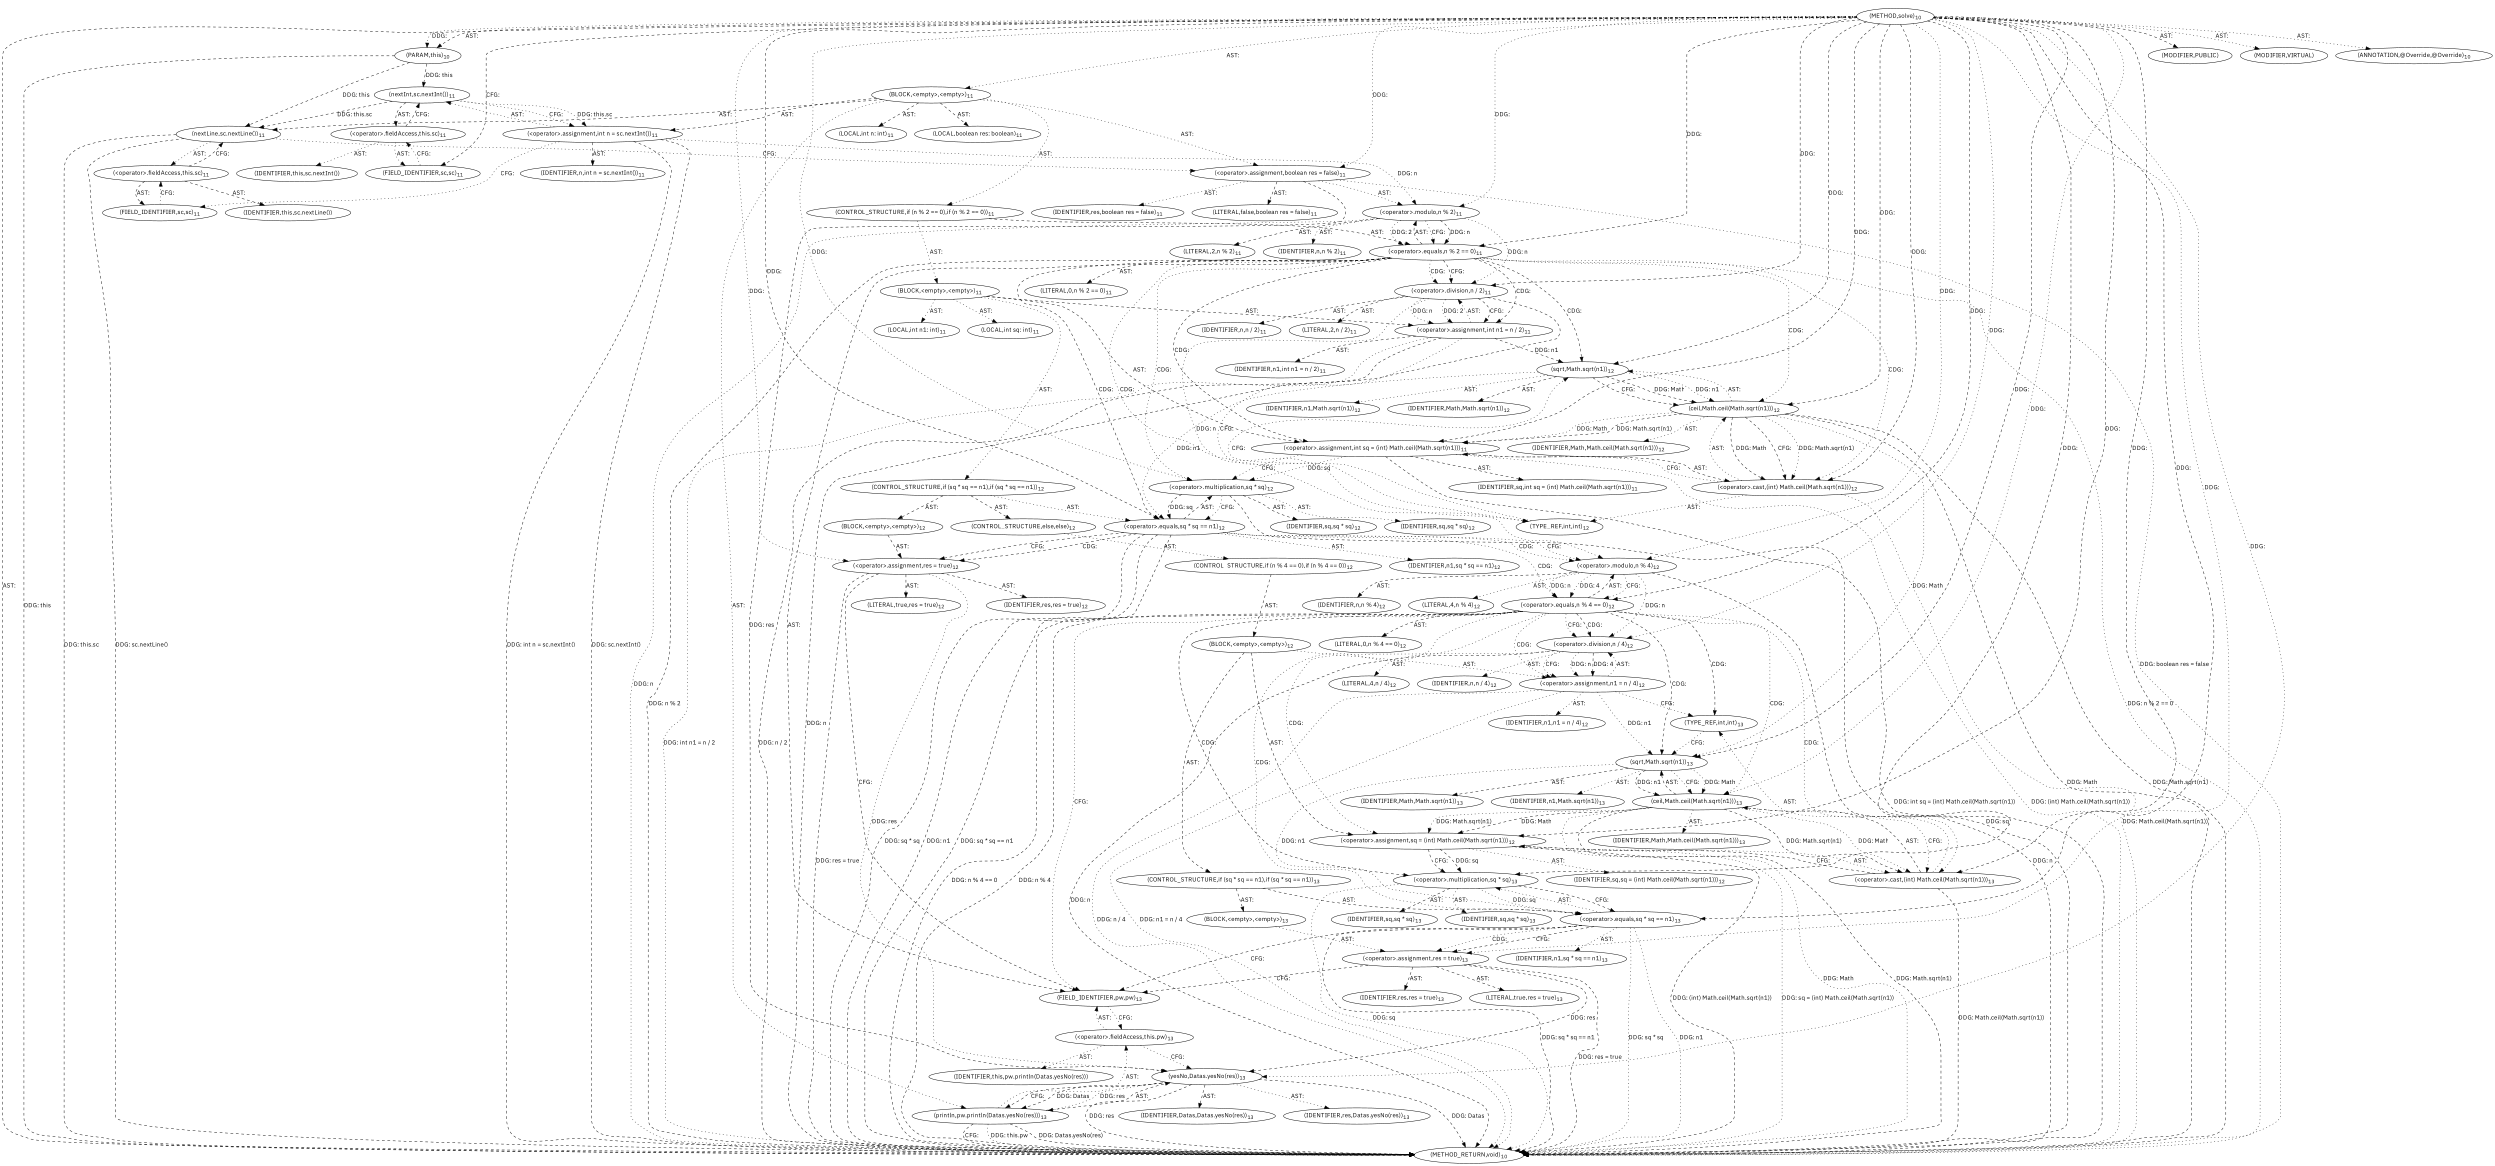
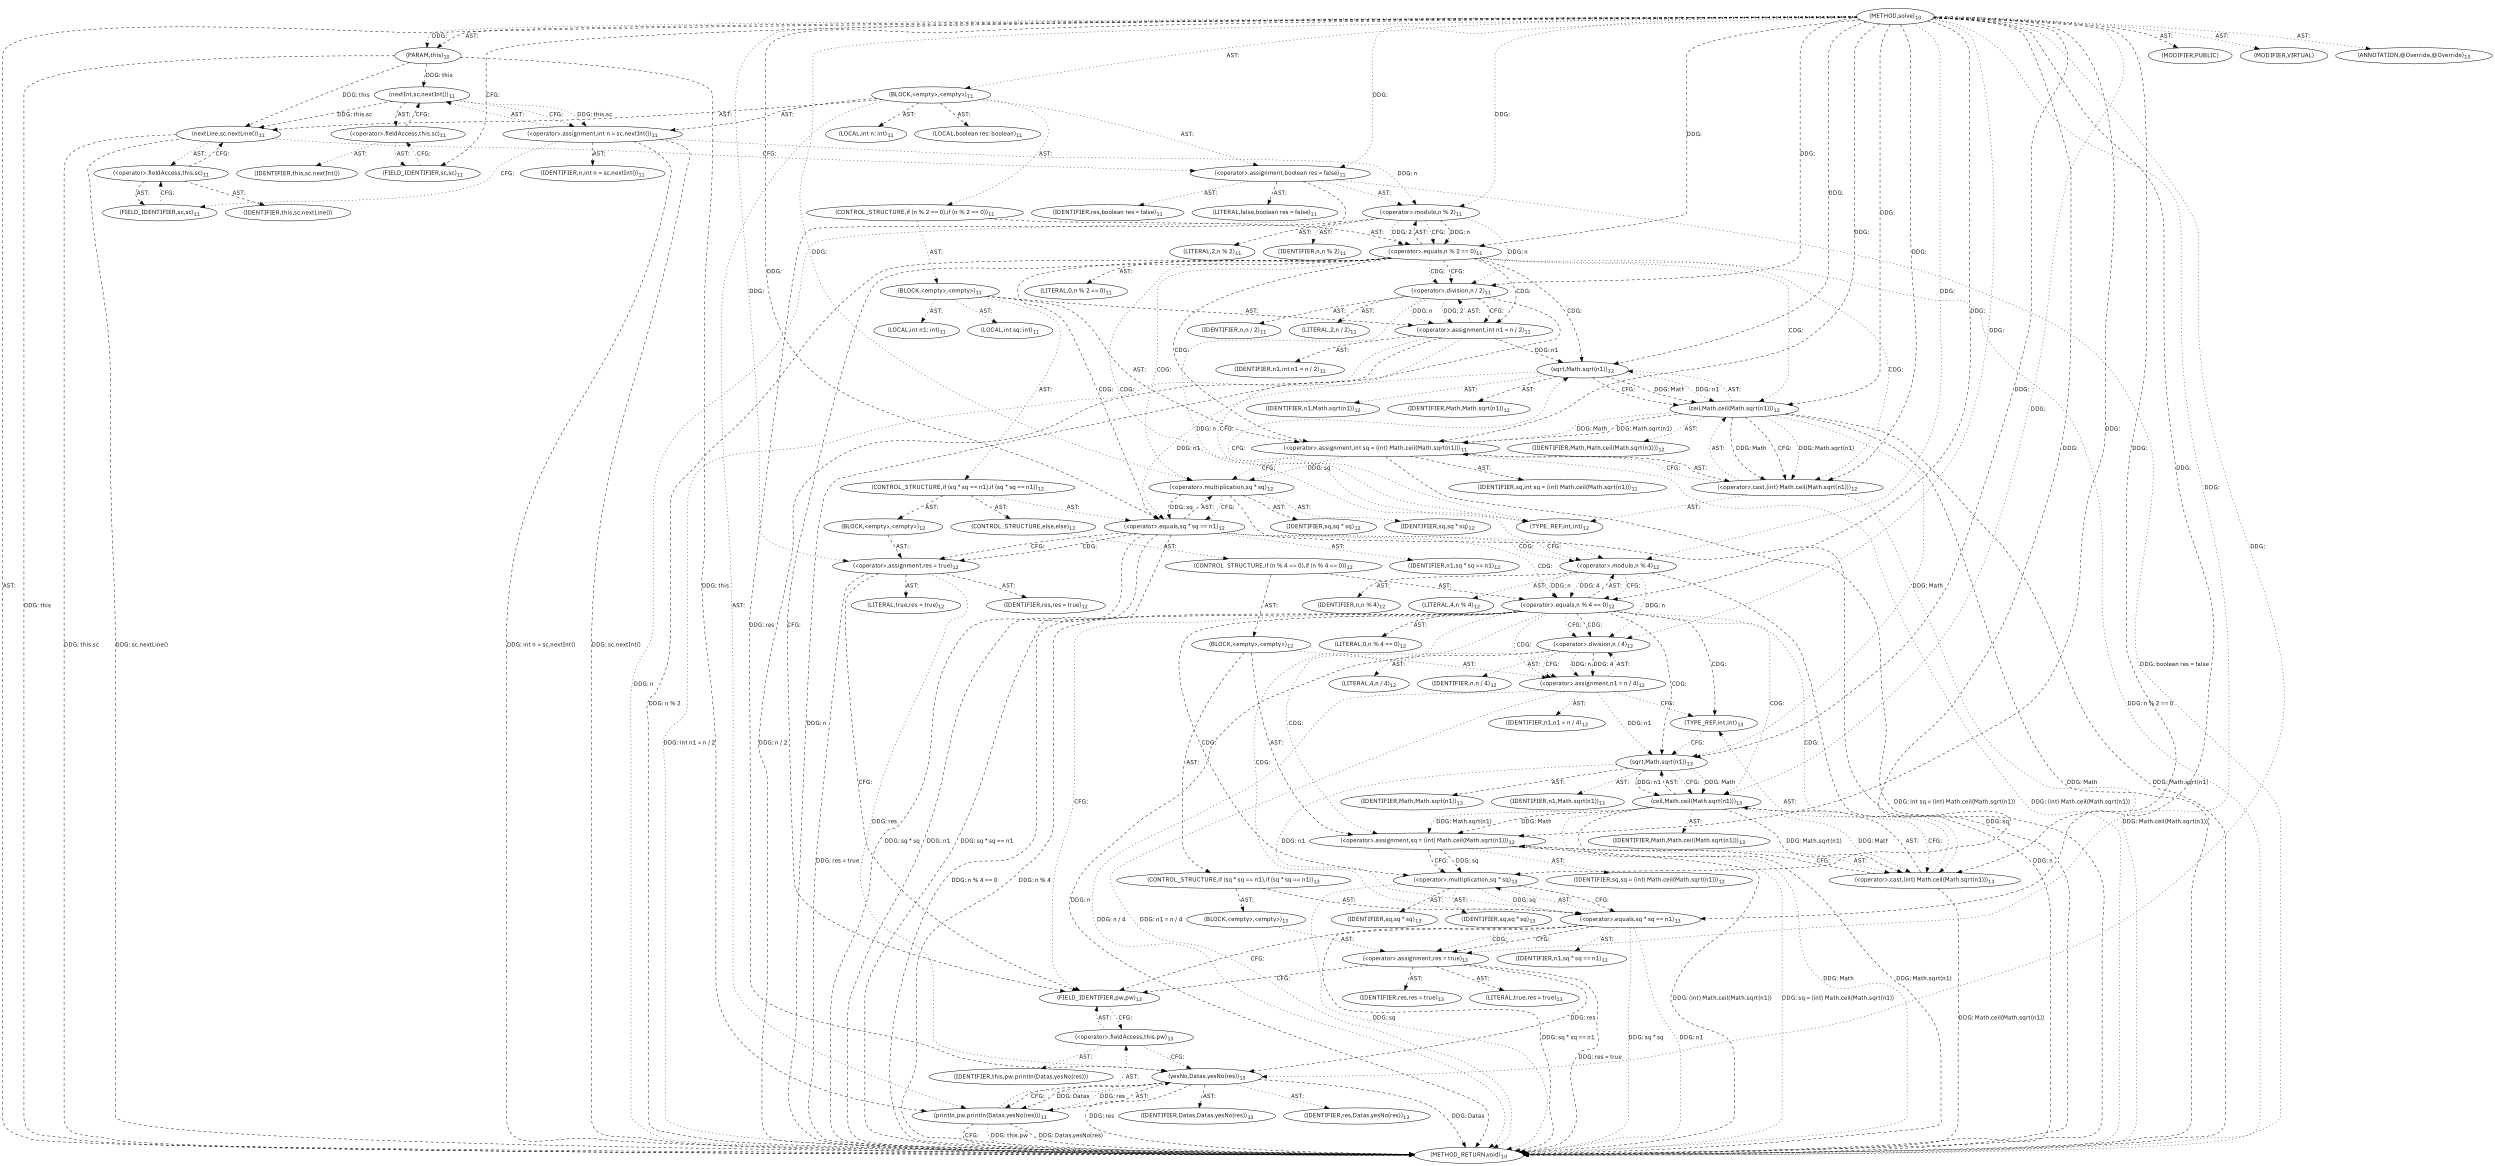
edge "(PARAM,this)" -> "(println,pw.println(Datas.yesNo(res)))": added, label "DDG: this"
edge "(CONTROL_STRUCTURE,if (n % 4 == 0),if (n % 4 == 0))" -> "(<operator>.equals,n % 4 == 0)": added, label "AST:"
edge "(<operator>.equals,n % 2 == 0)" -> "(FIELD_IDENTIFIER,pw,pw)": label "AST: " -> "CFG: "
